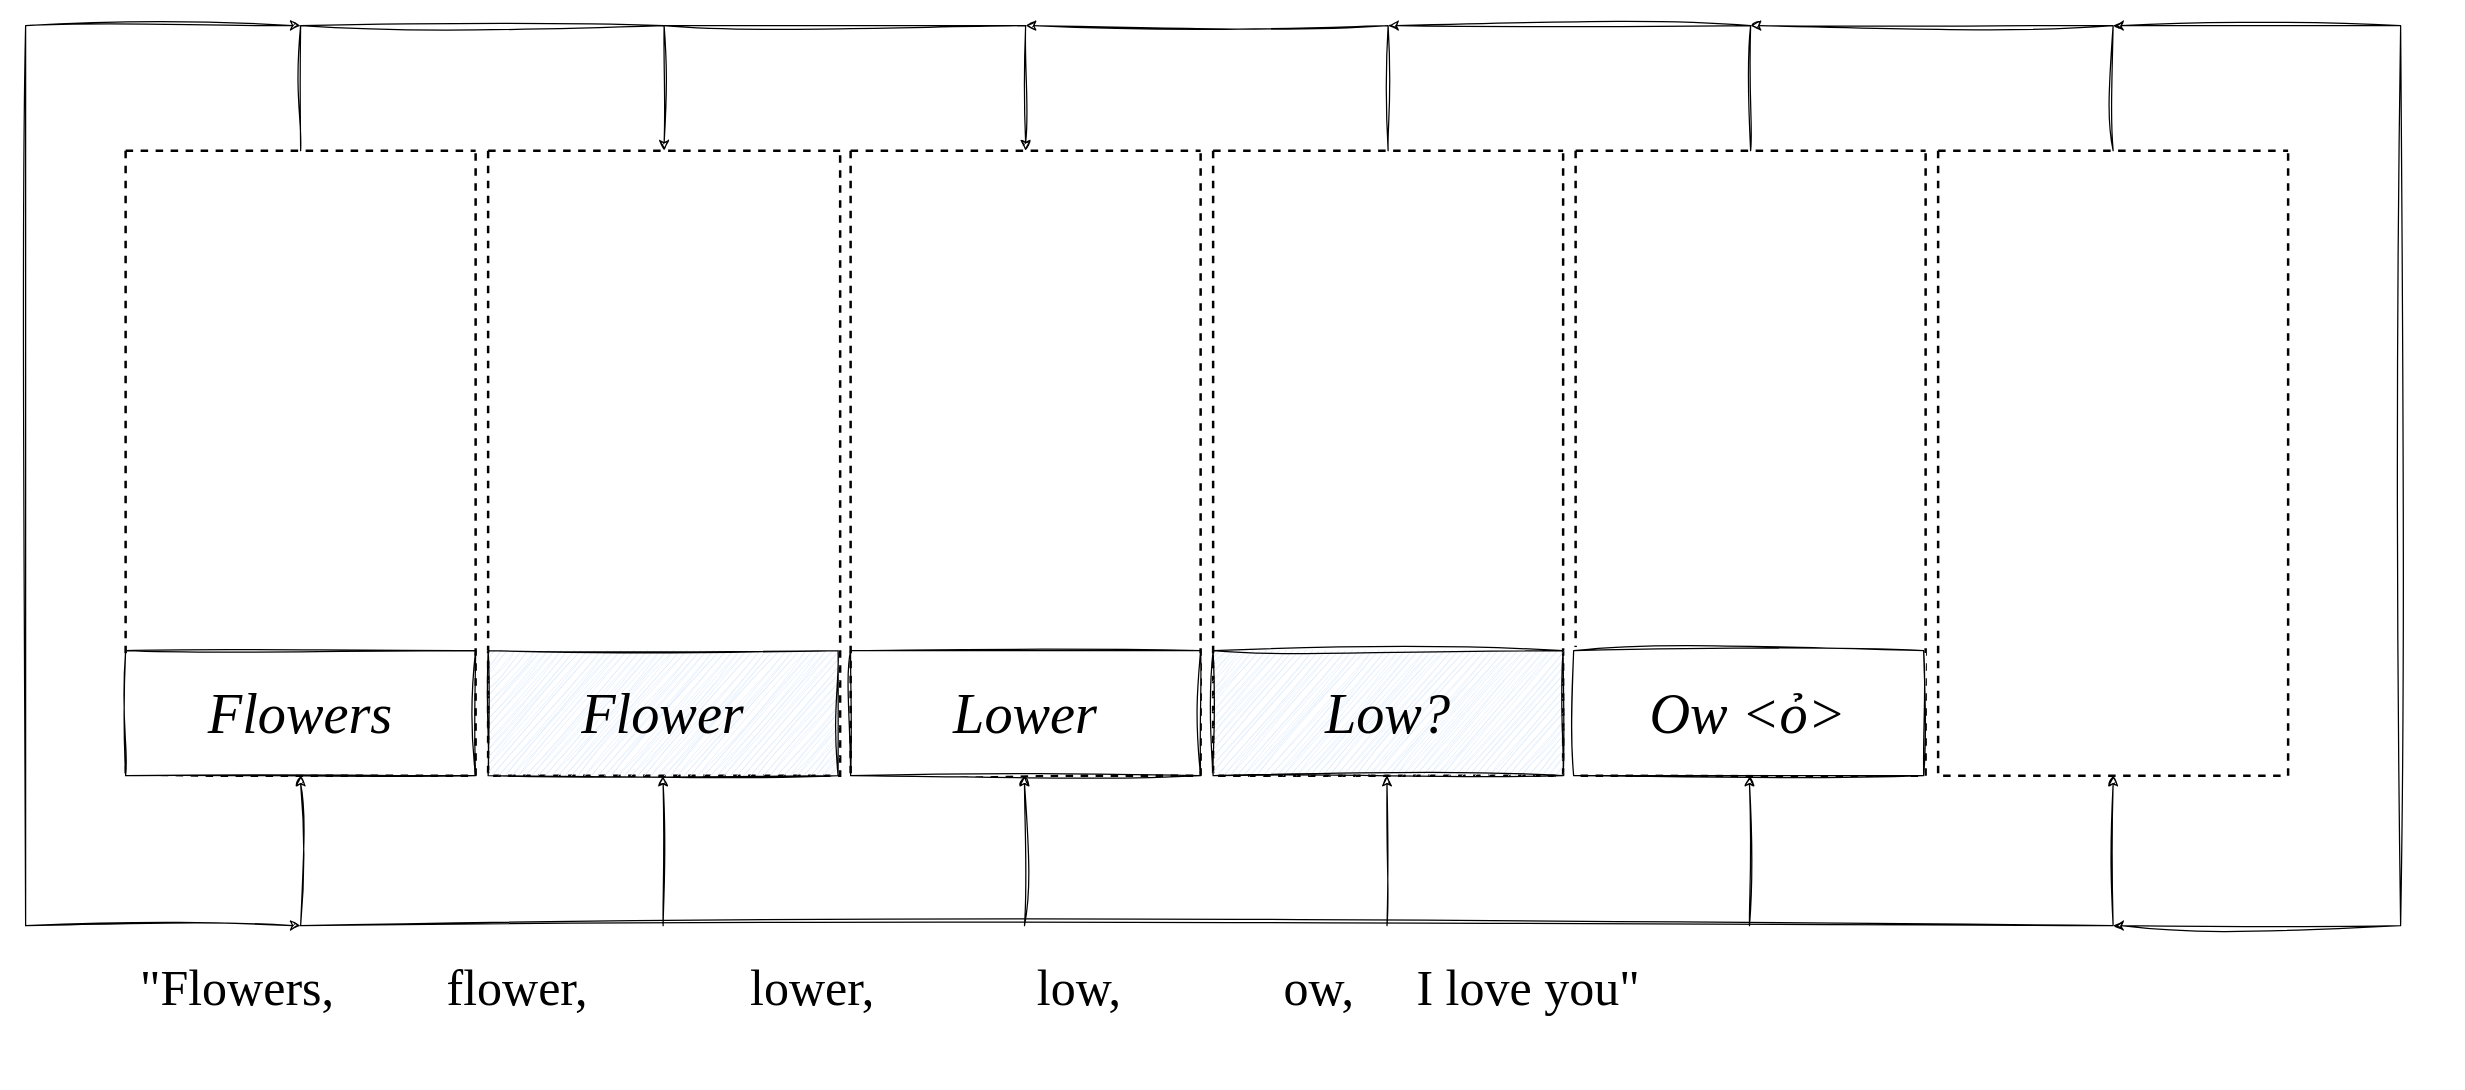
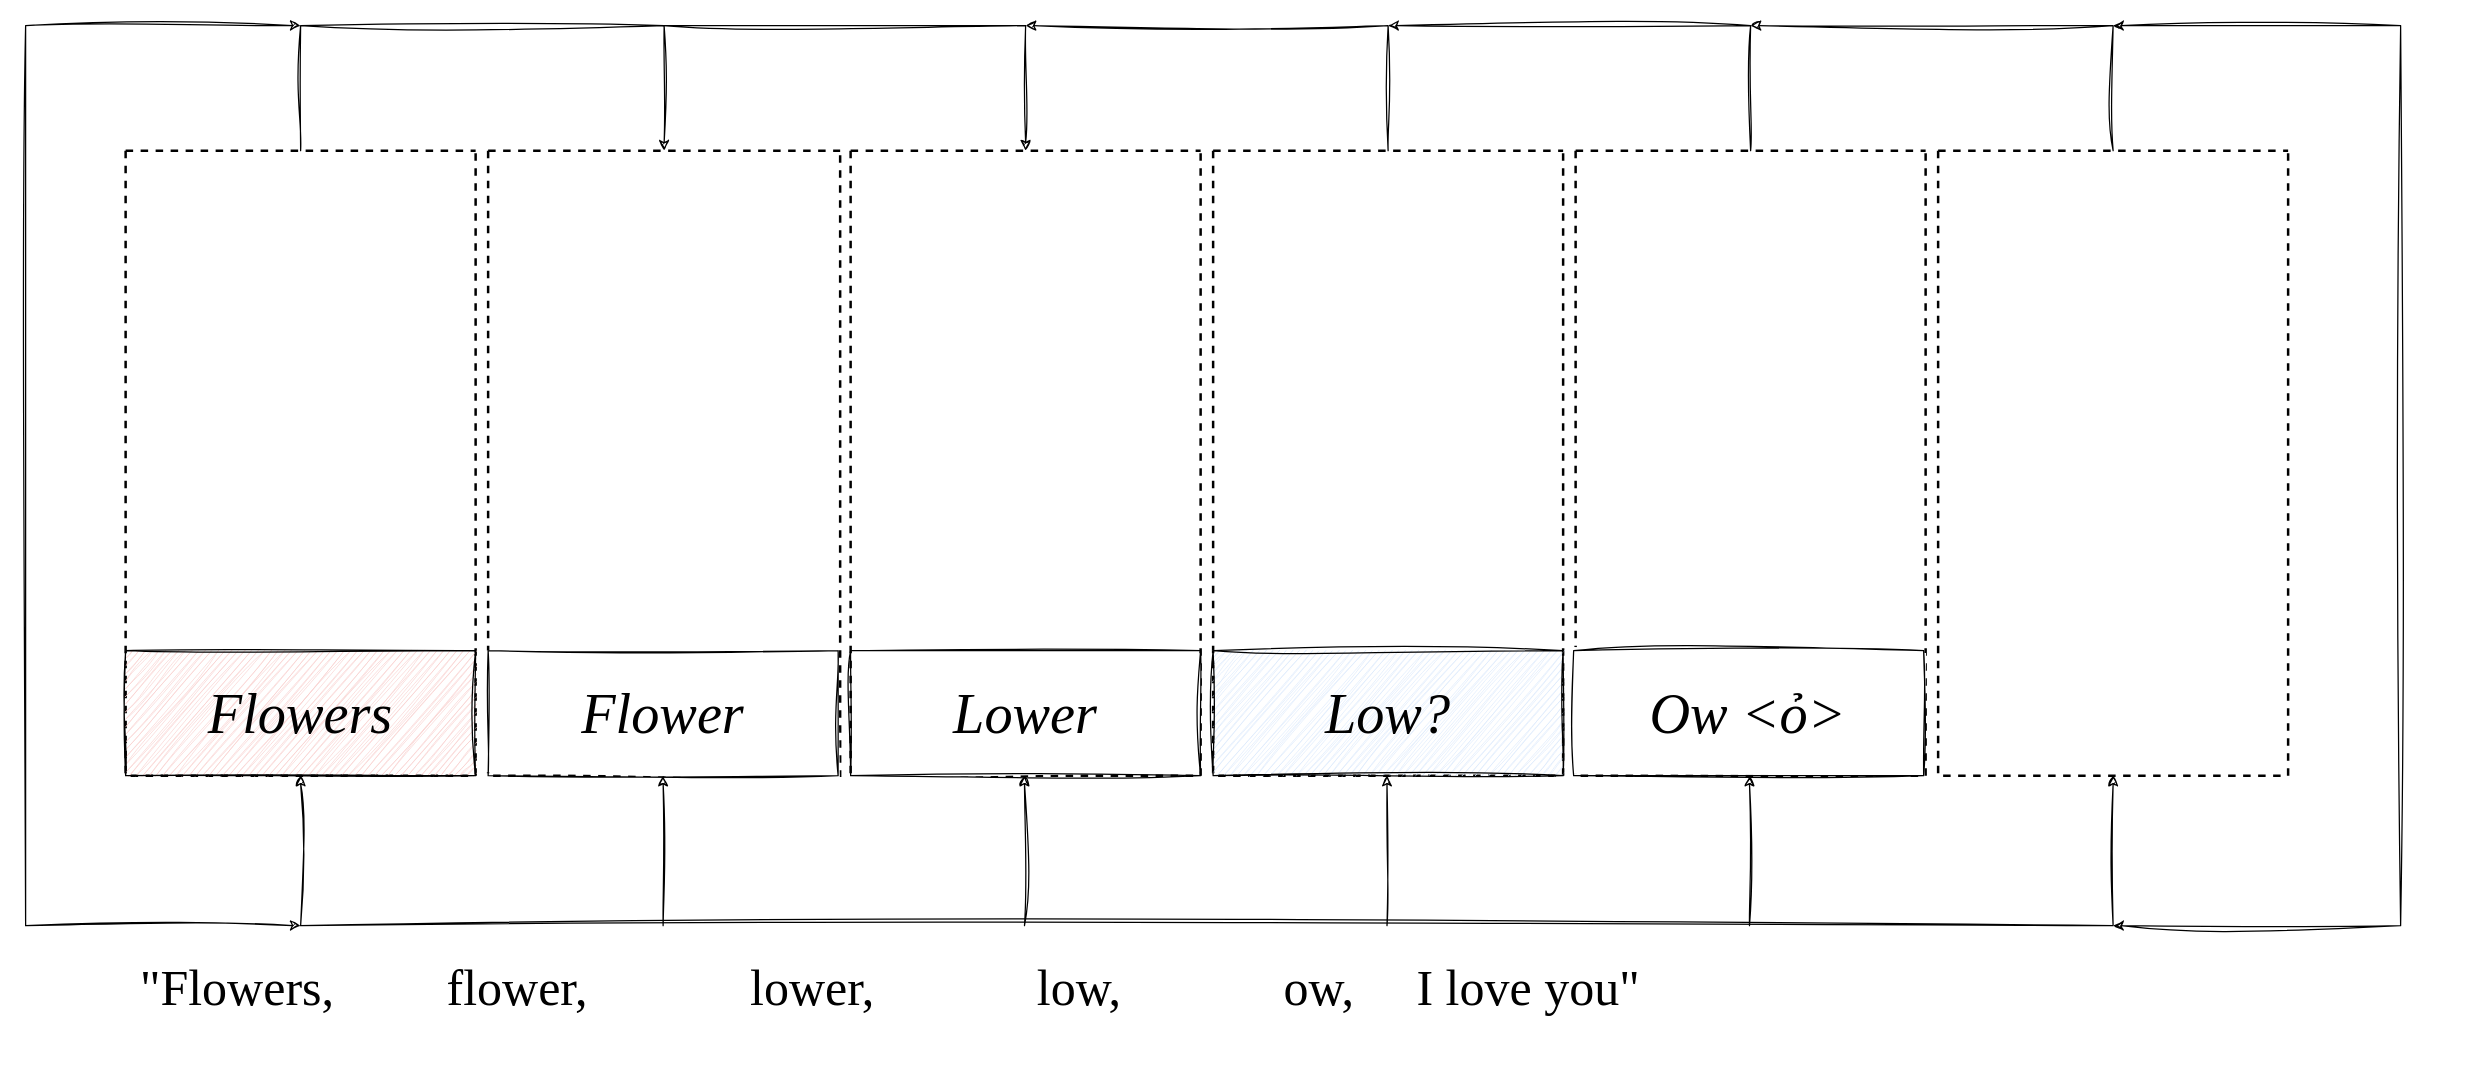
node "Flowers": fillcolor #ffffff -> #f8cecc
node "Flower": fillcolor #dae8fc -> #ffffff
